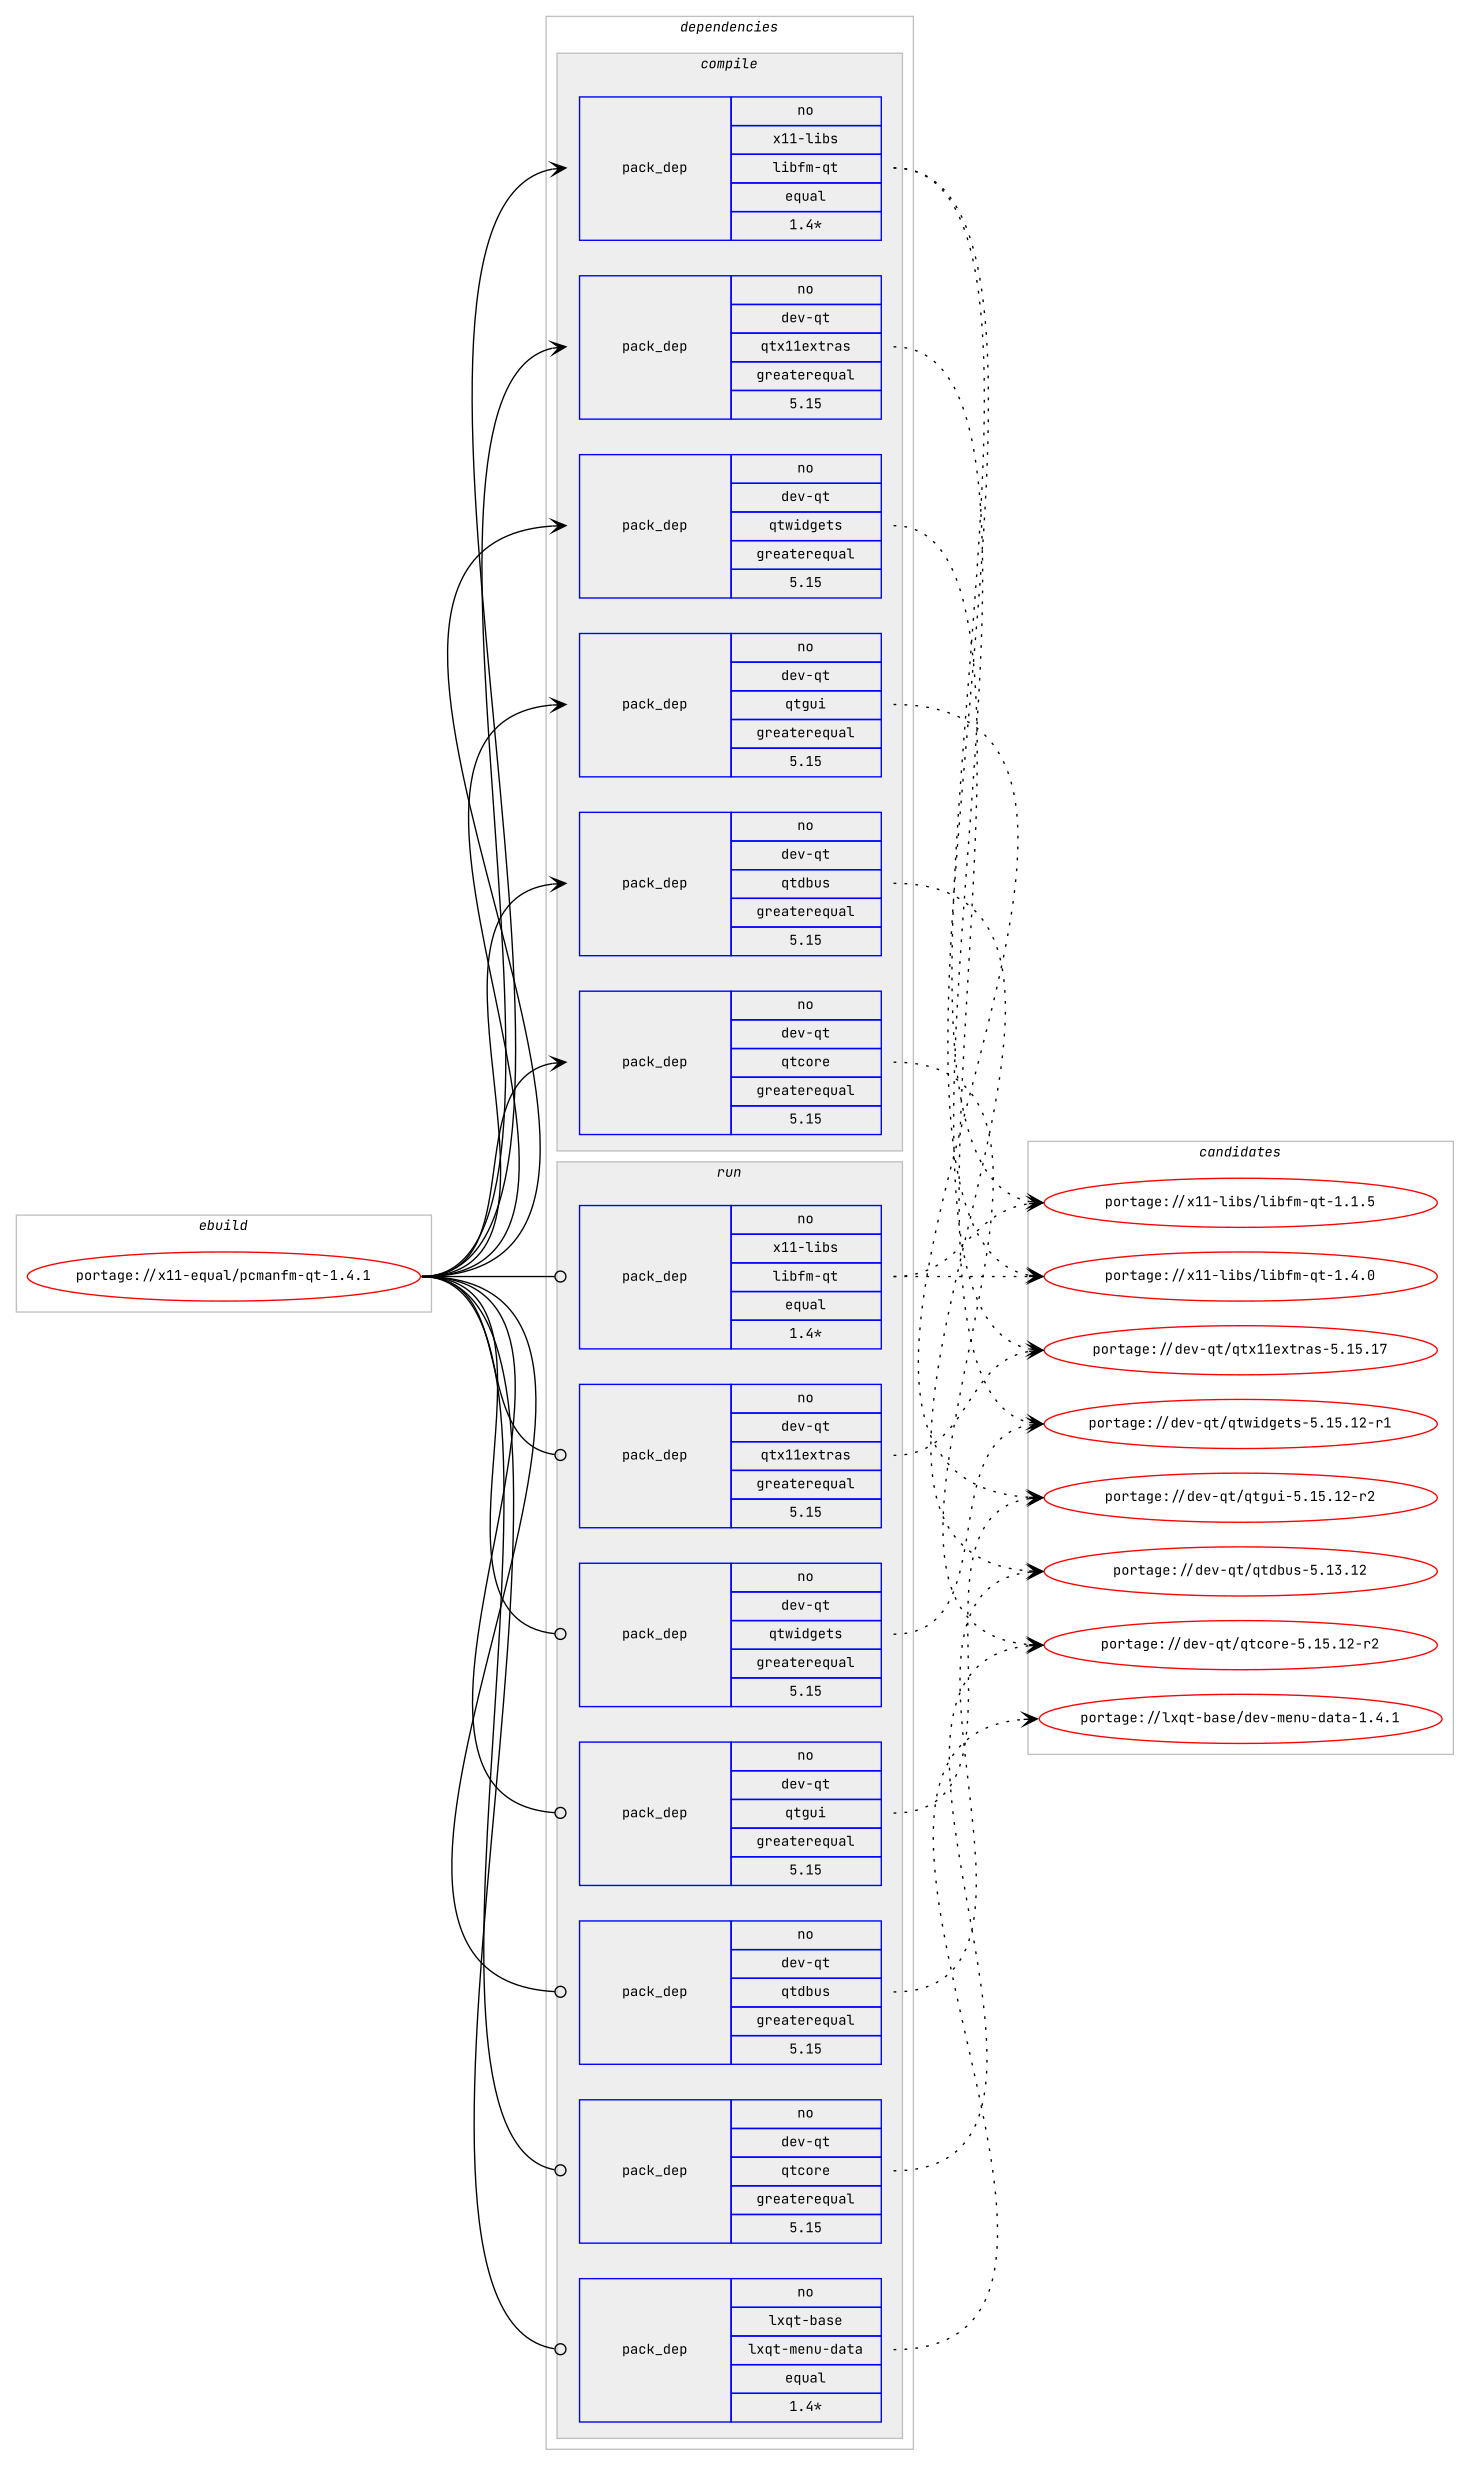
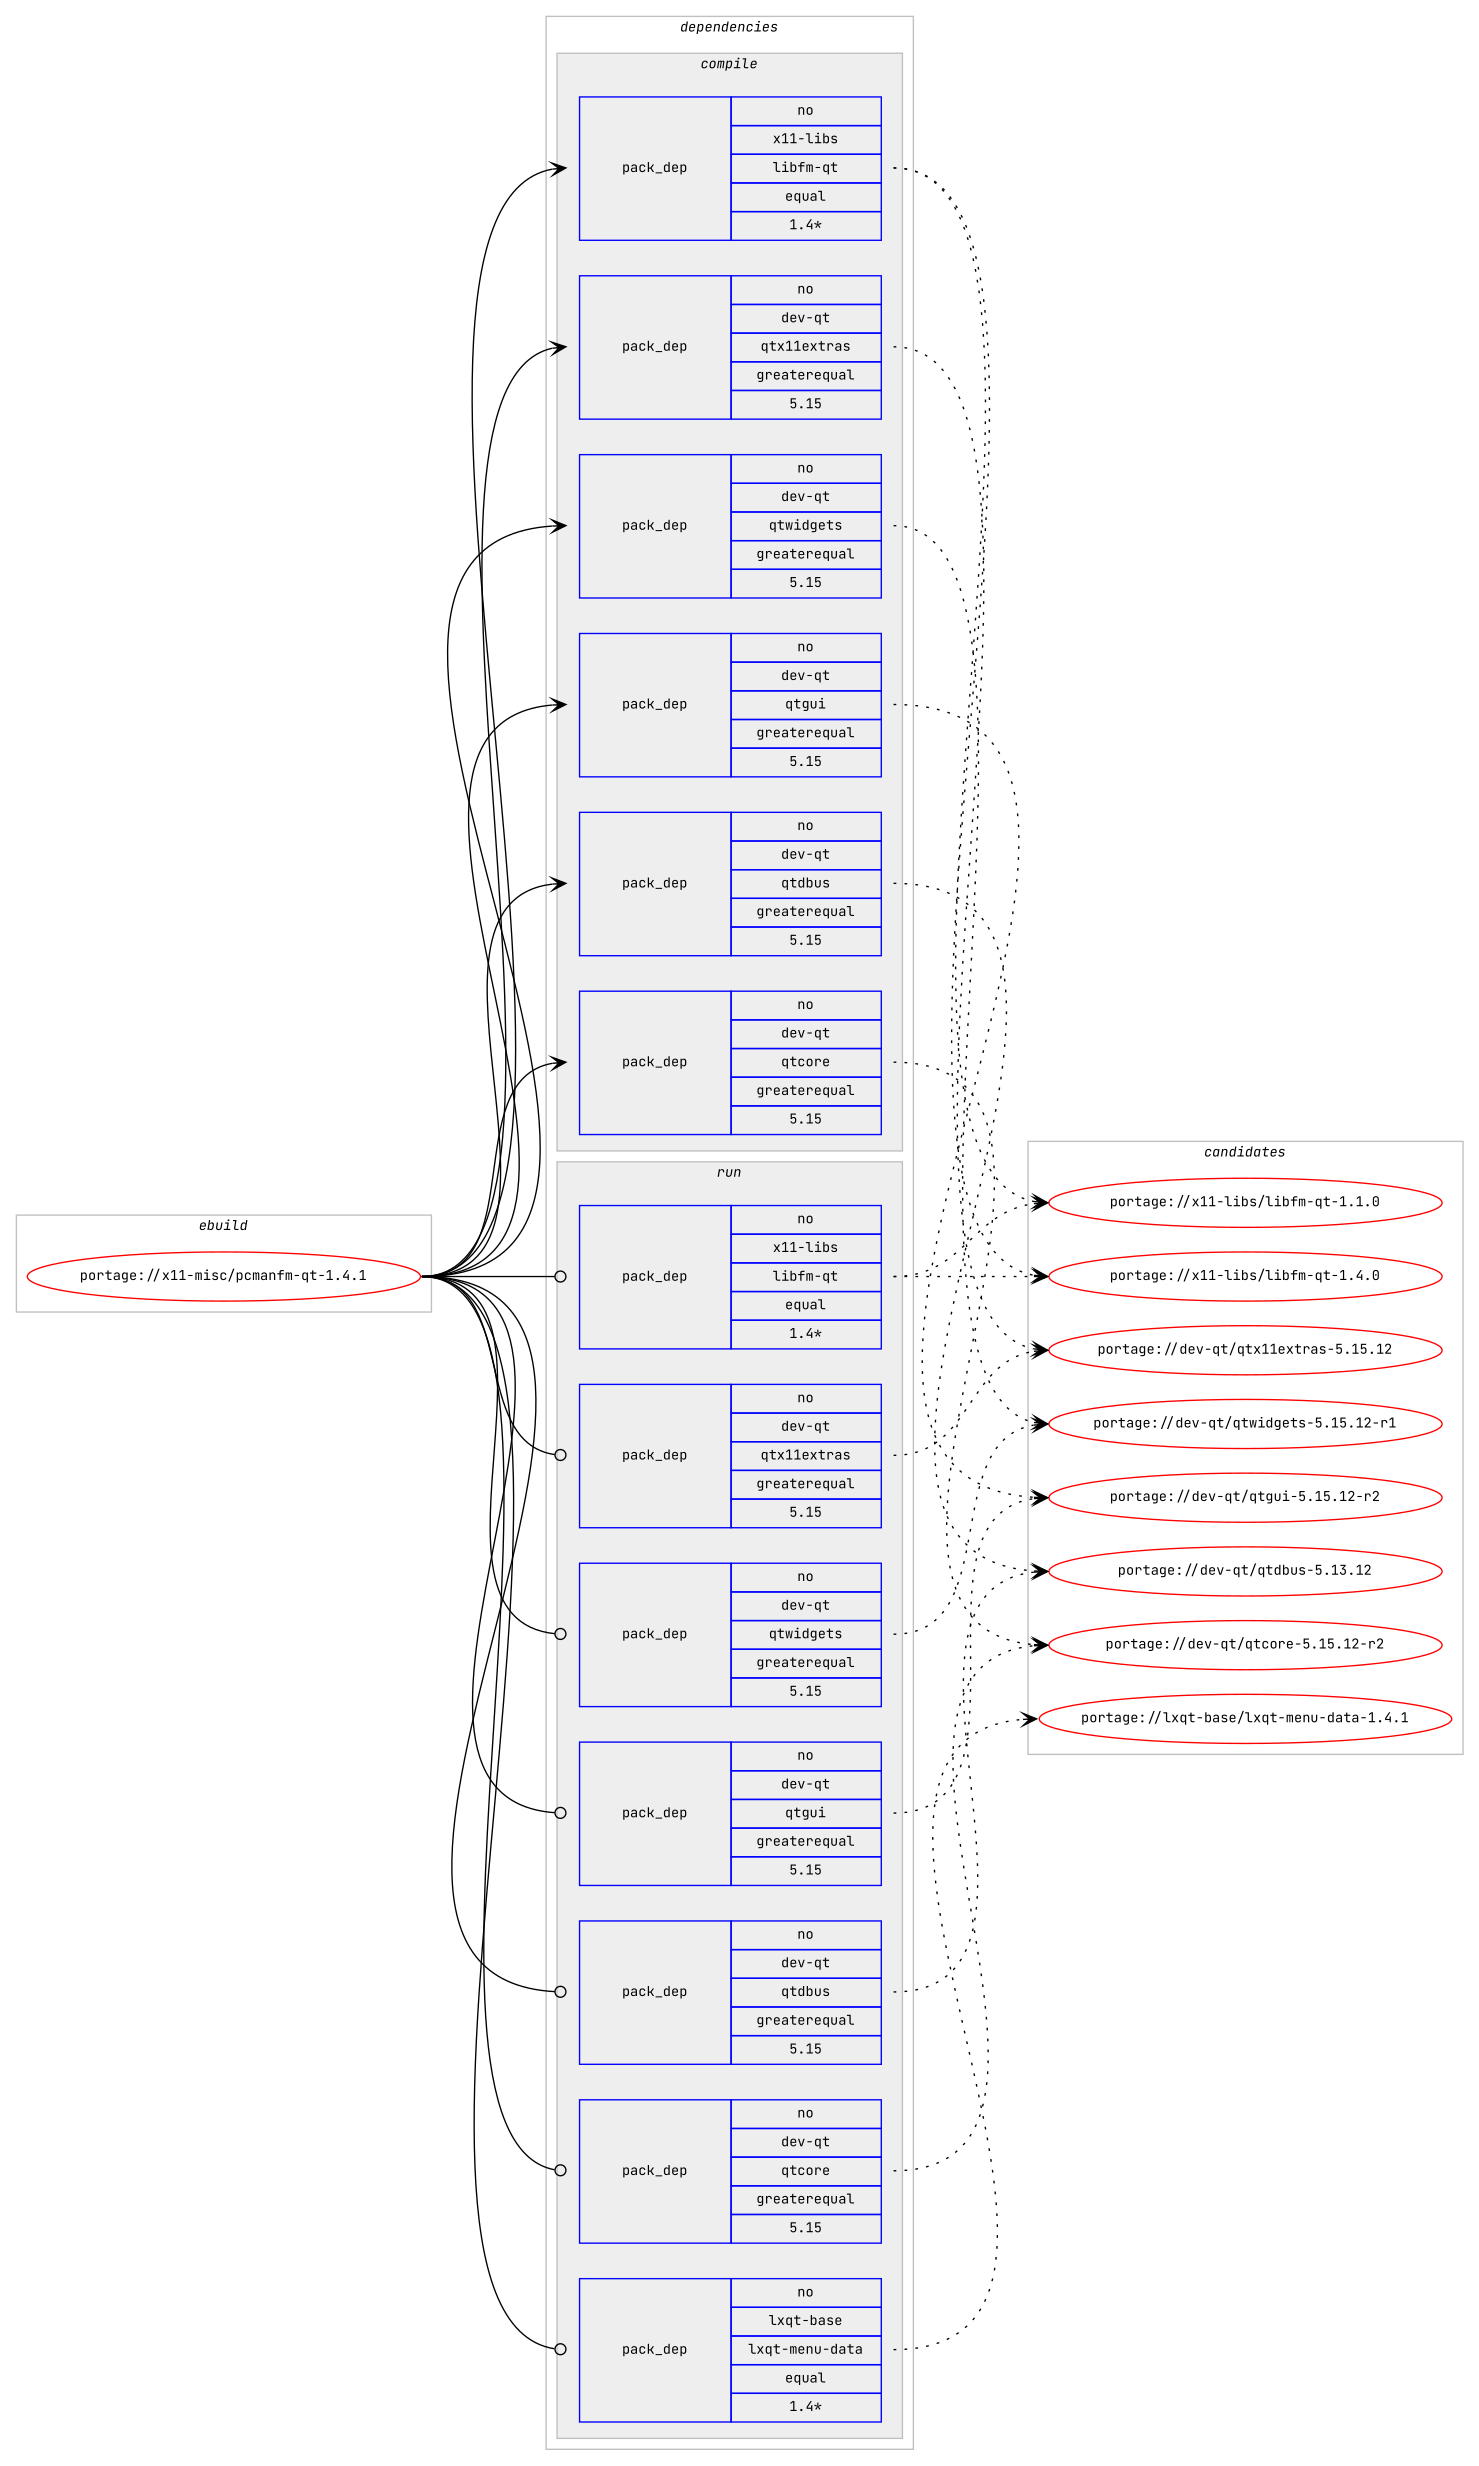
node "portage://x11-libs/libfm-qt-1.1.5": label "portage://x11-libs/libfm-qt-1.1.5" -> "portage://x11-libs/libfm-qt-1.1.0"
node "portage://x11-equal/pcmanfm-qt-1.4.1": label "portage://x11-equal/pcmanfm-qt-1.4.1" -> "portage://x11-misc/pcmanfm-qt-1.4.1"
node "portage://dev-qt/qtx11extras-5.15.17": label "portage://dev-qt/qtx11extras-5.15.17" -> "portage://dev-qt/qtx11extras-5.15.12"
node "portage://lxqt-base/dev-menu-data-1.4.1": label "portage://lxqt-base/dev-menu-data-1.4.1" -> "portage://lxqt-base/lxqt-menu-data-1.4.1"
